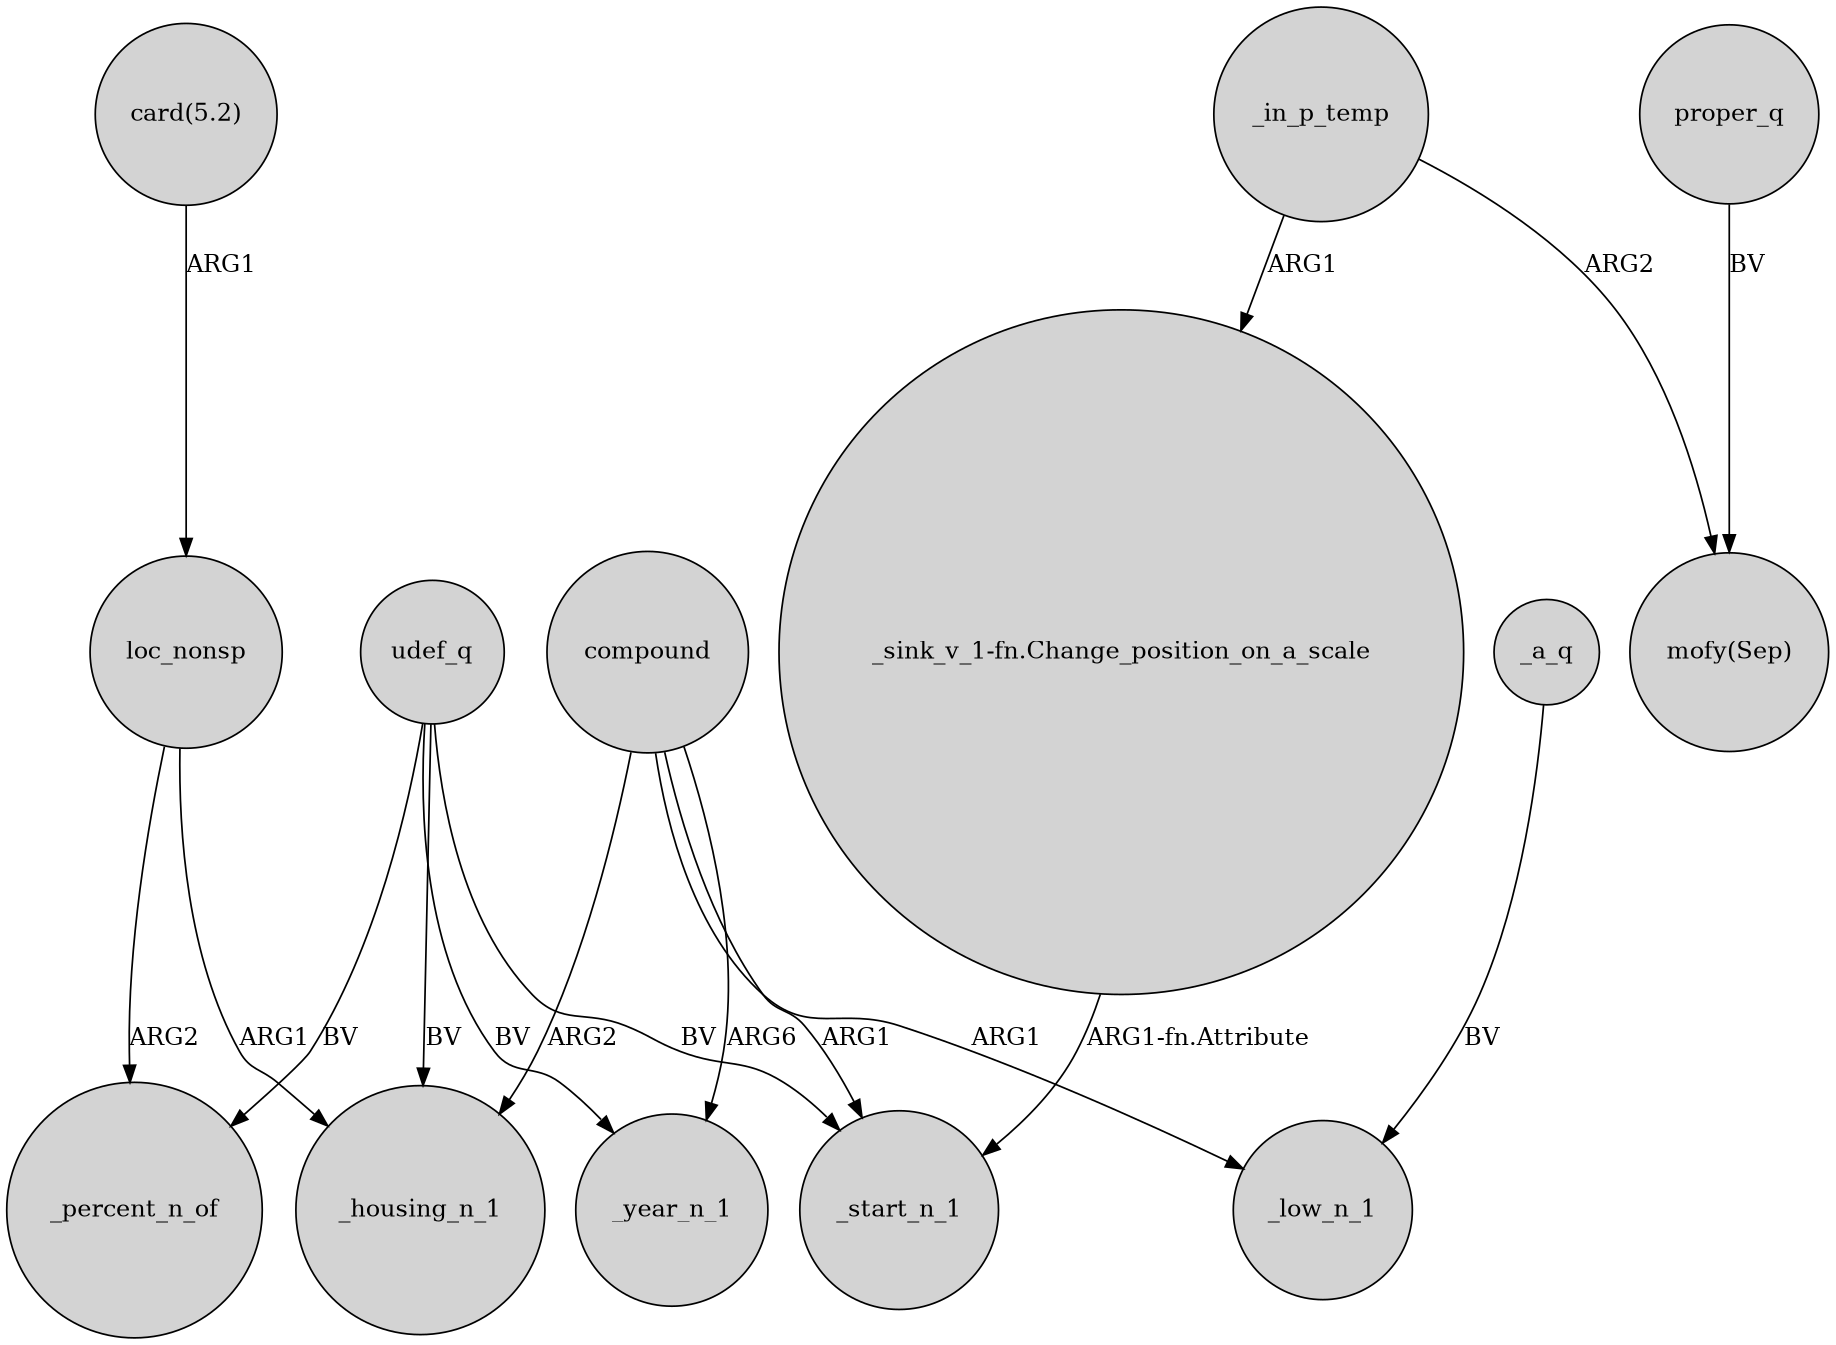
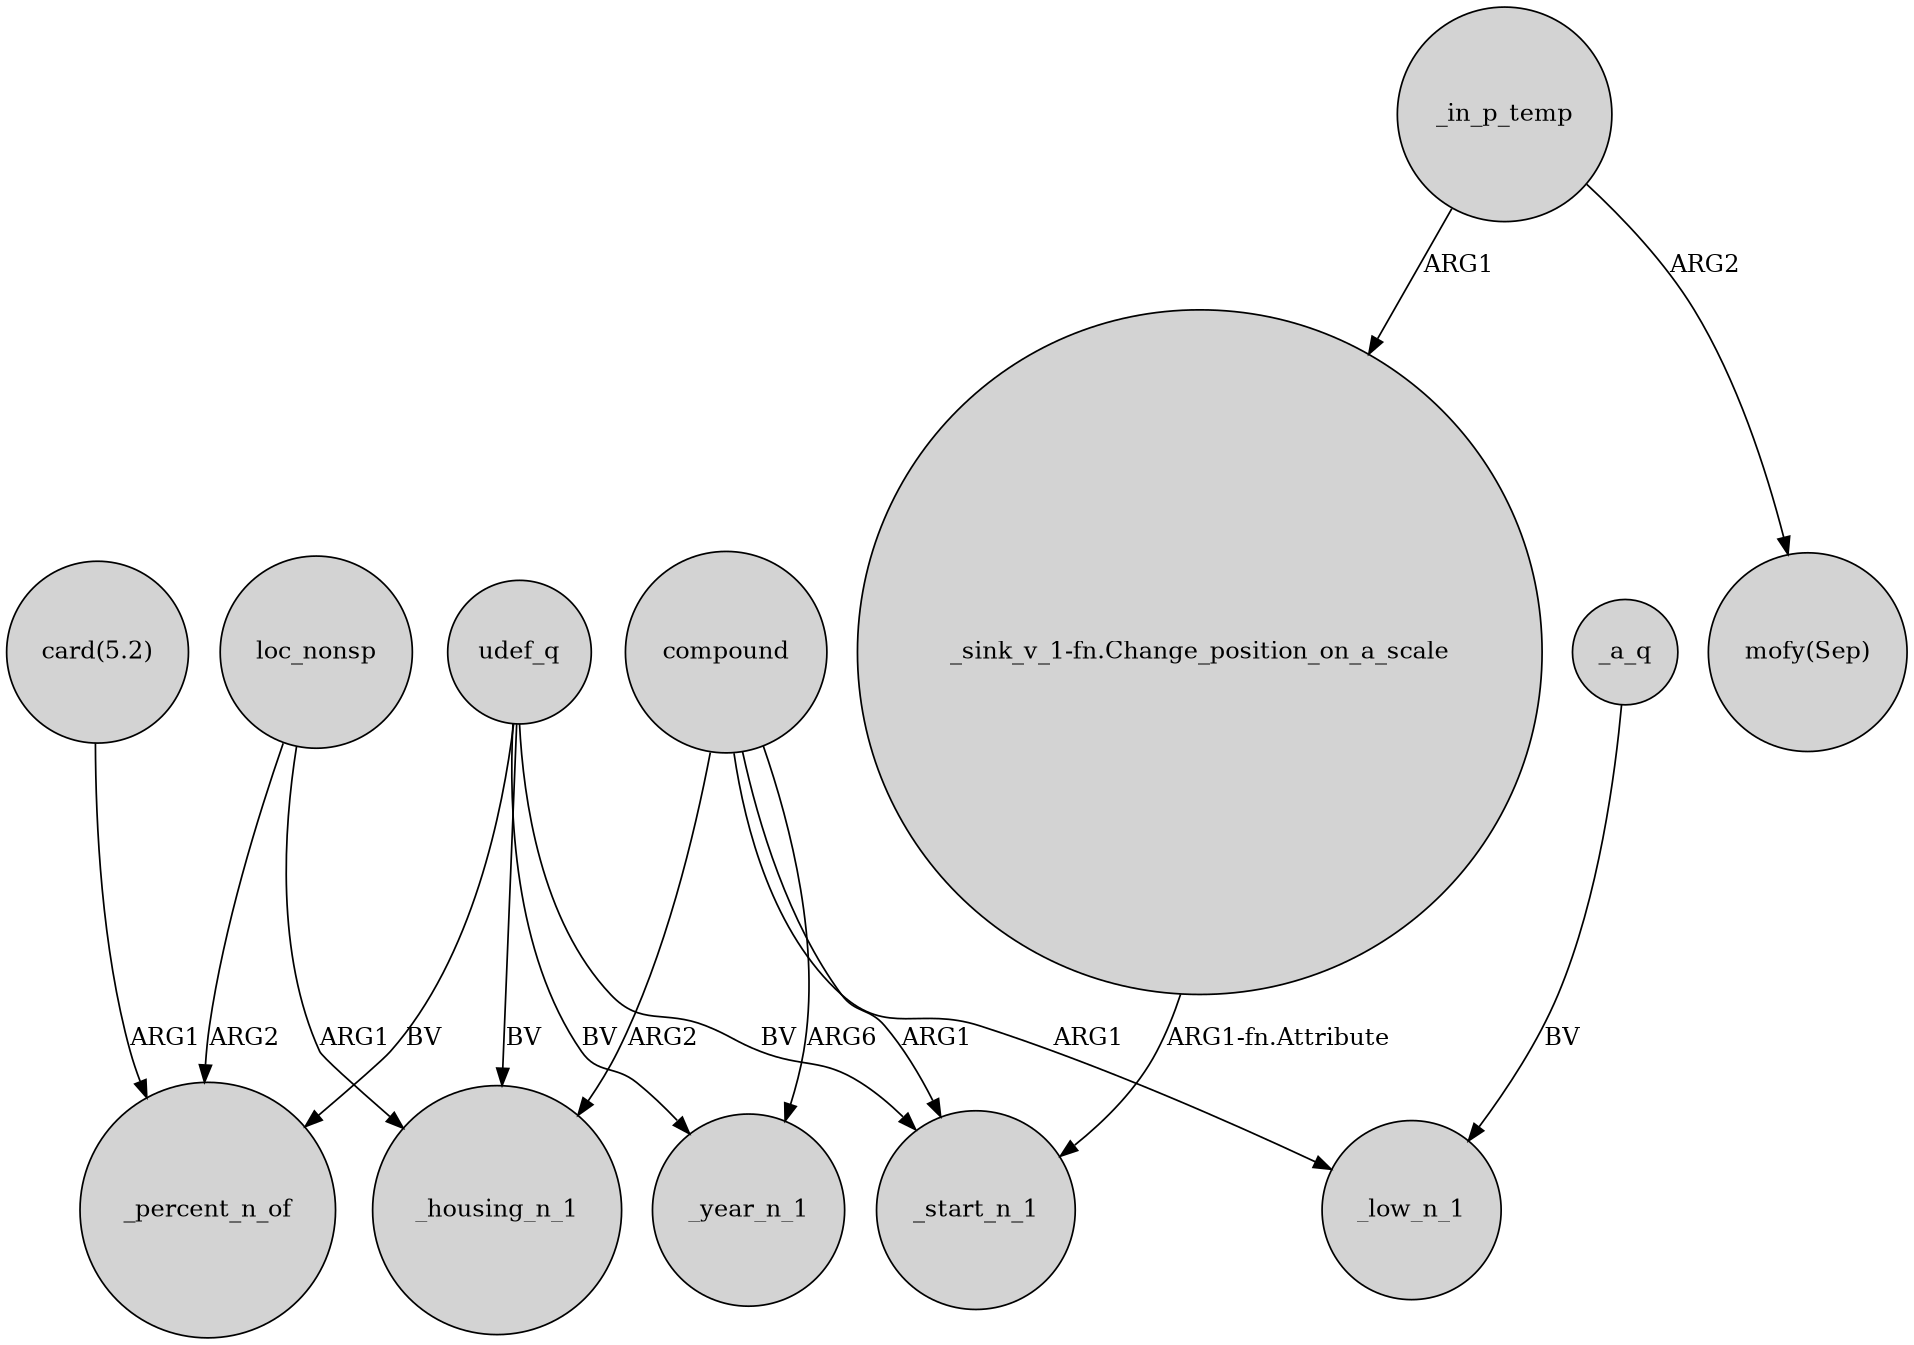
node "proper_q": removed
edge "card(5.2)" -> "loc_nonsp": now "card(5.2)" -> "_percent_n_of"
